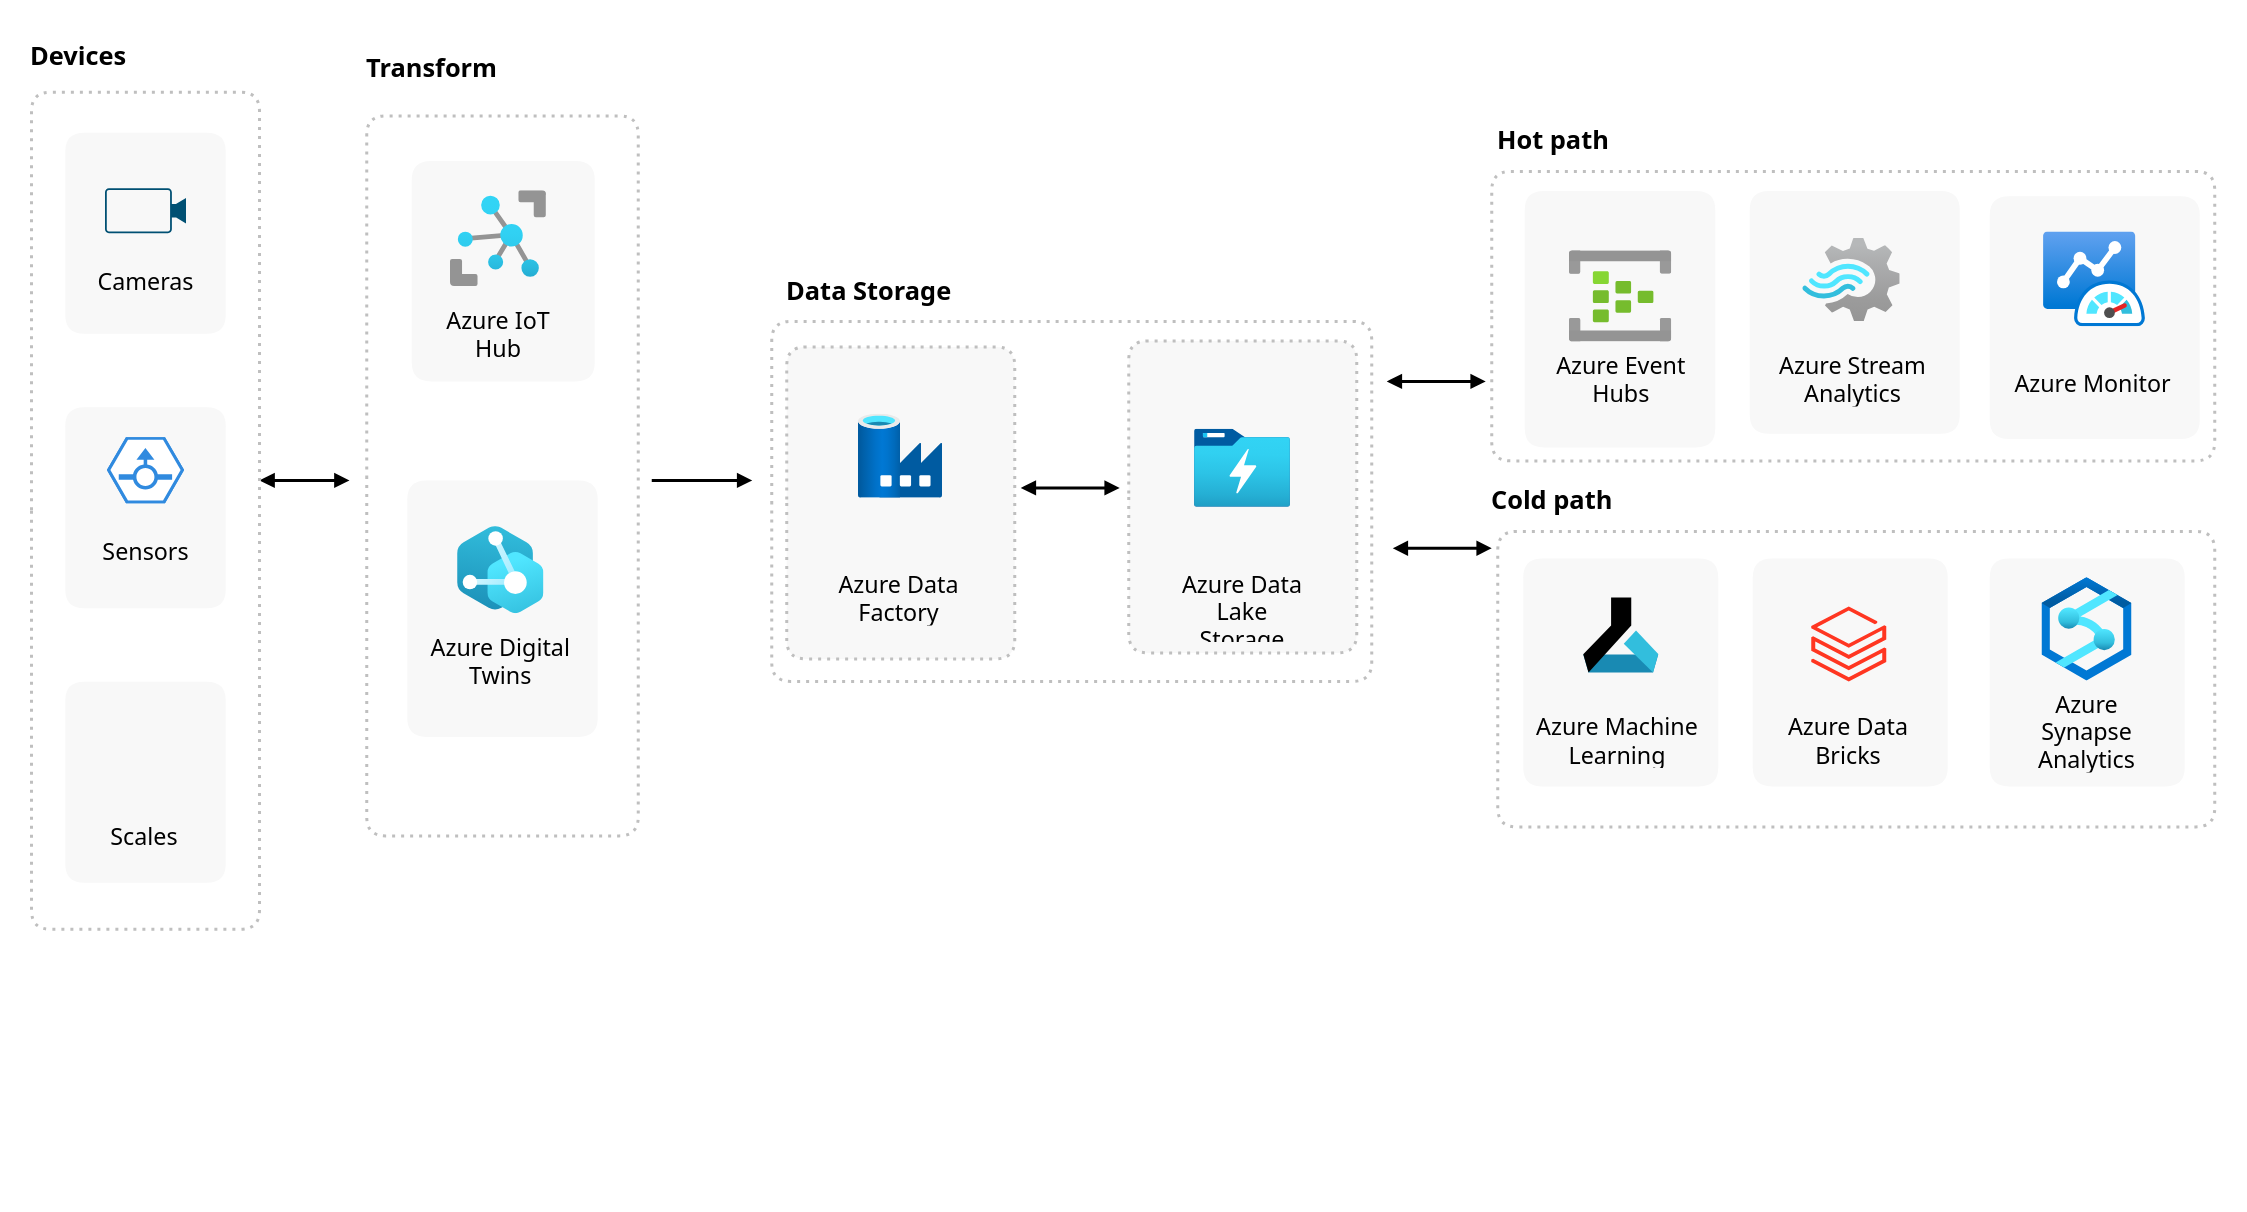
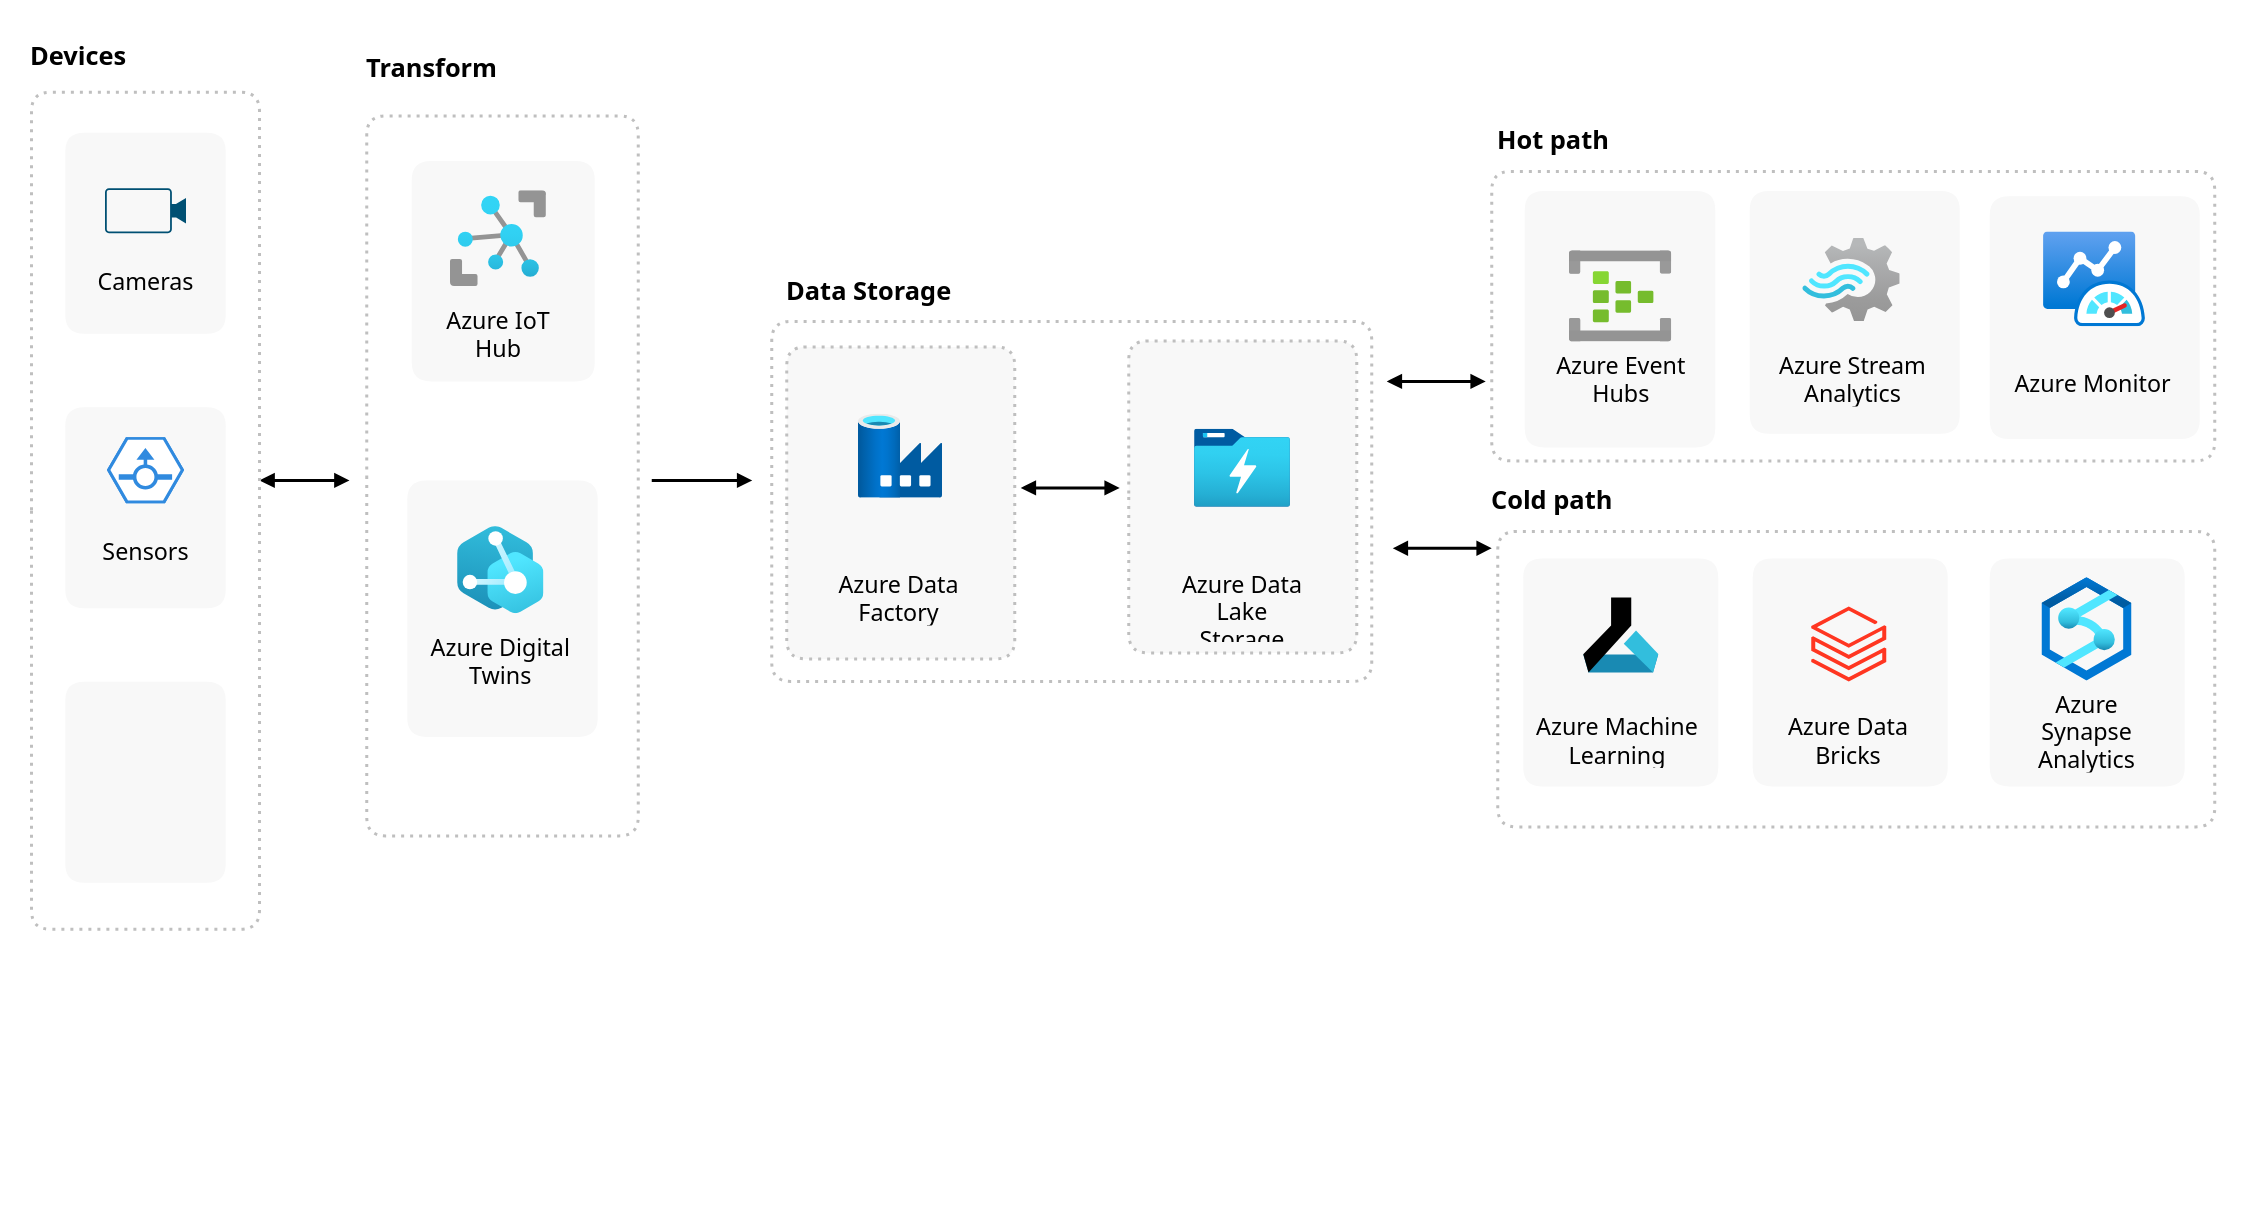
node "Scales": removed
